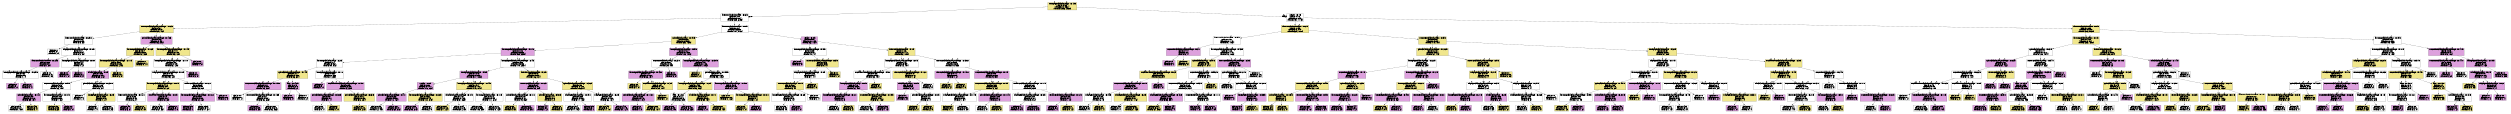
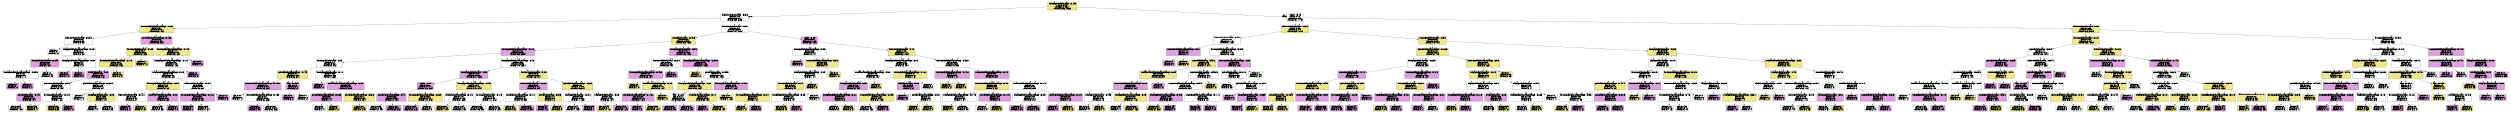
edge "date <= 123.0 gini = 0.114 samples = 542 value = [33, 509]" -> "gini = 0.06 samples = 257 value = [8, 249]": reversed
node "gini = 0.198 samples = 45 value = [5, 40]": fillcolor white -> khaki
